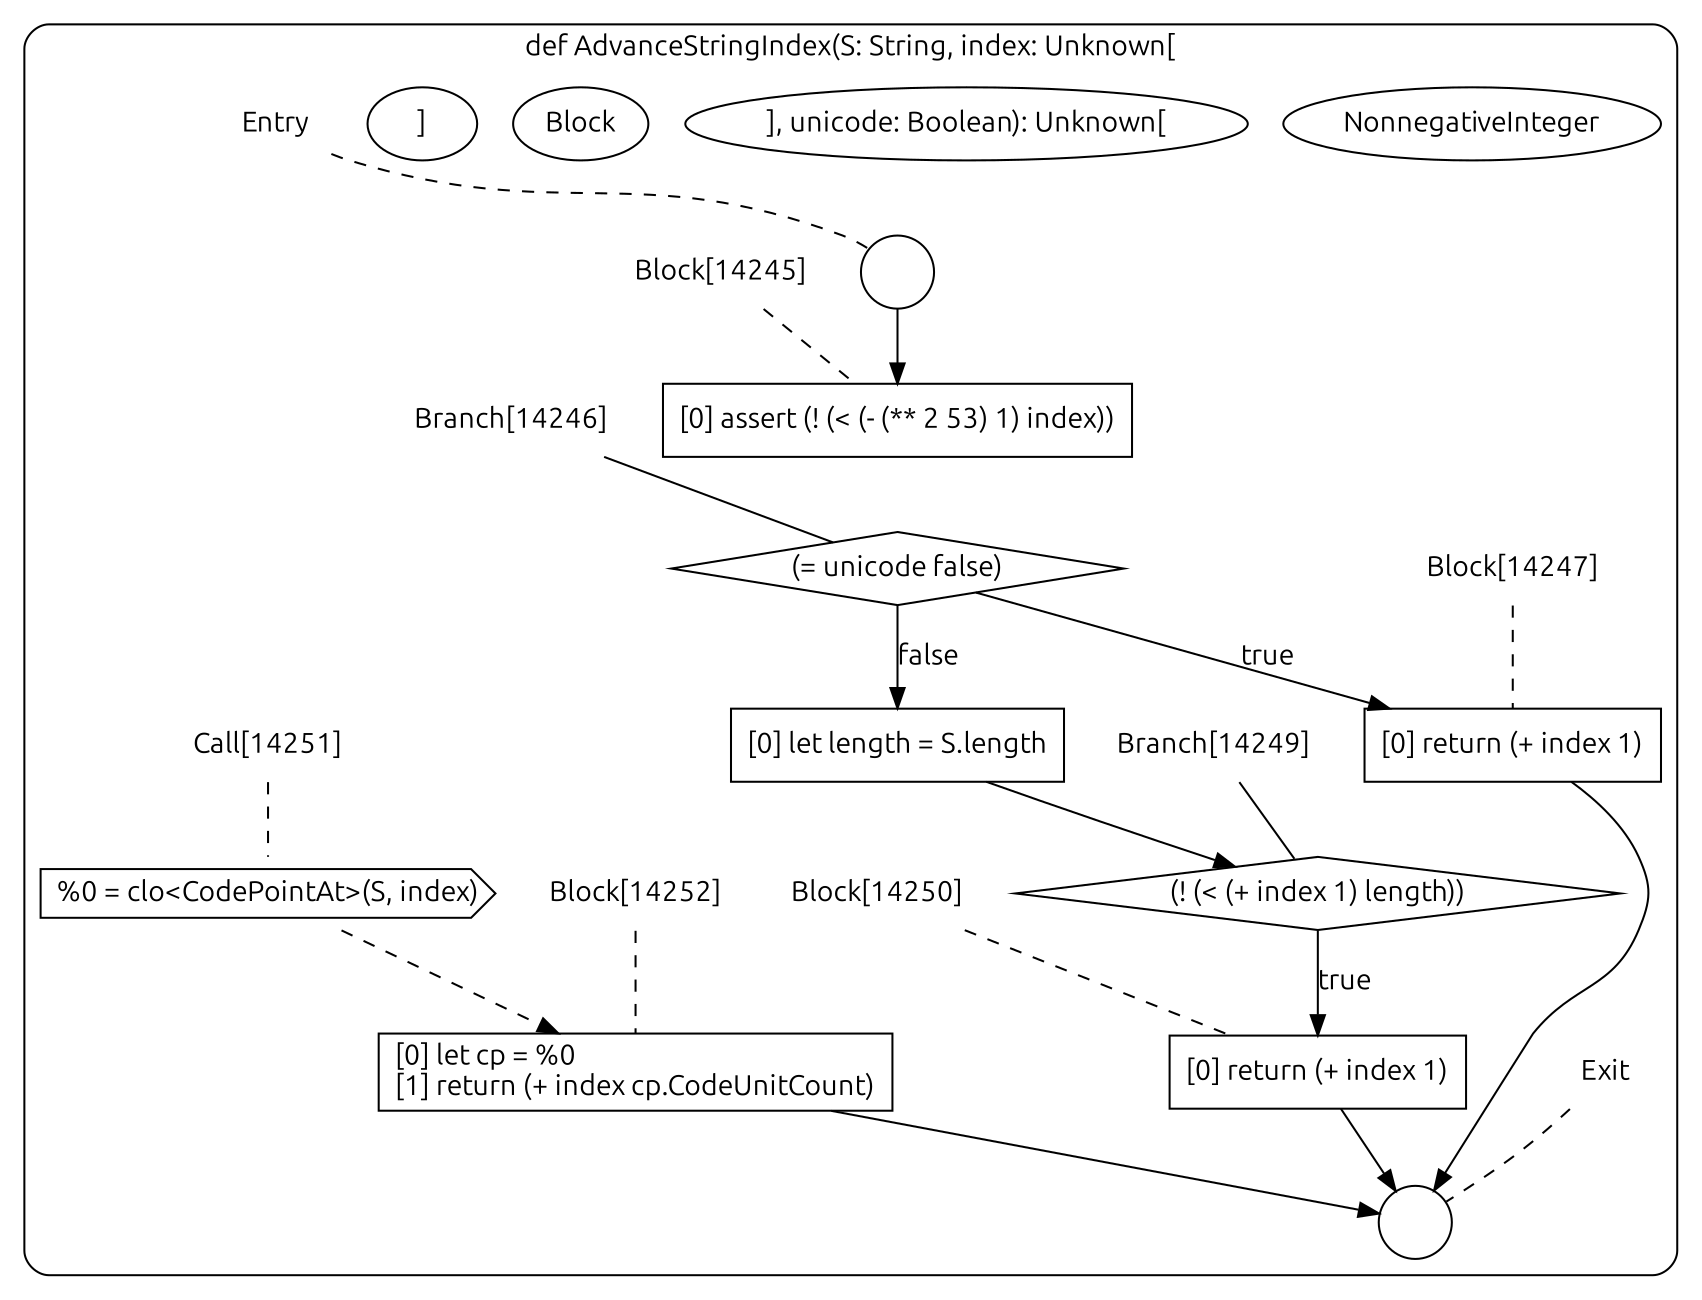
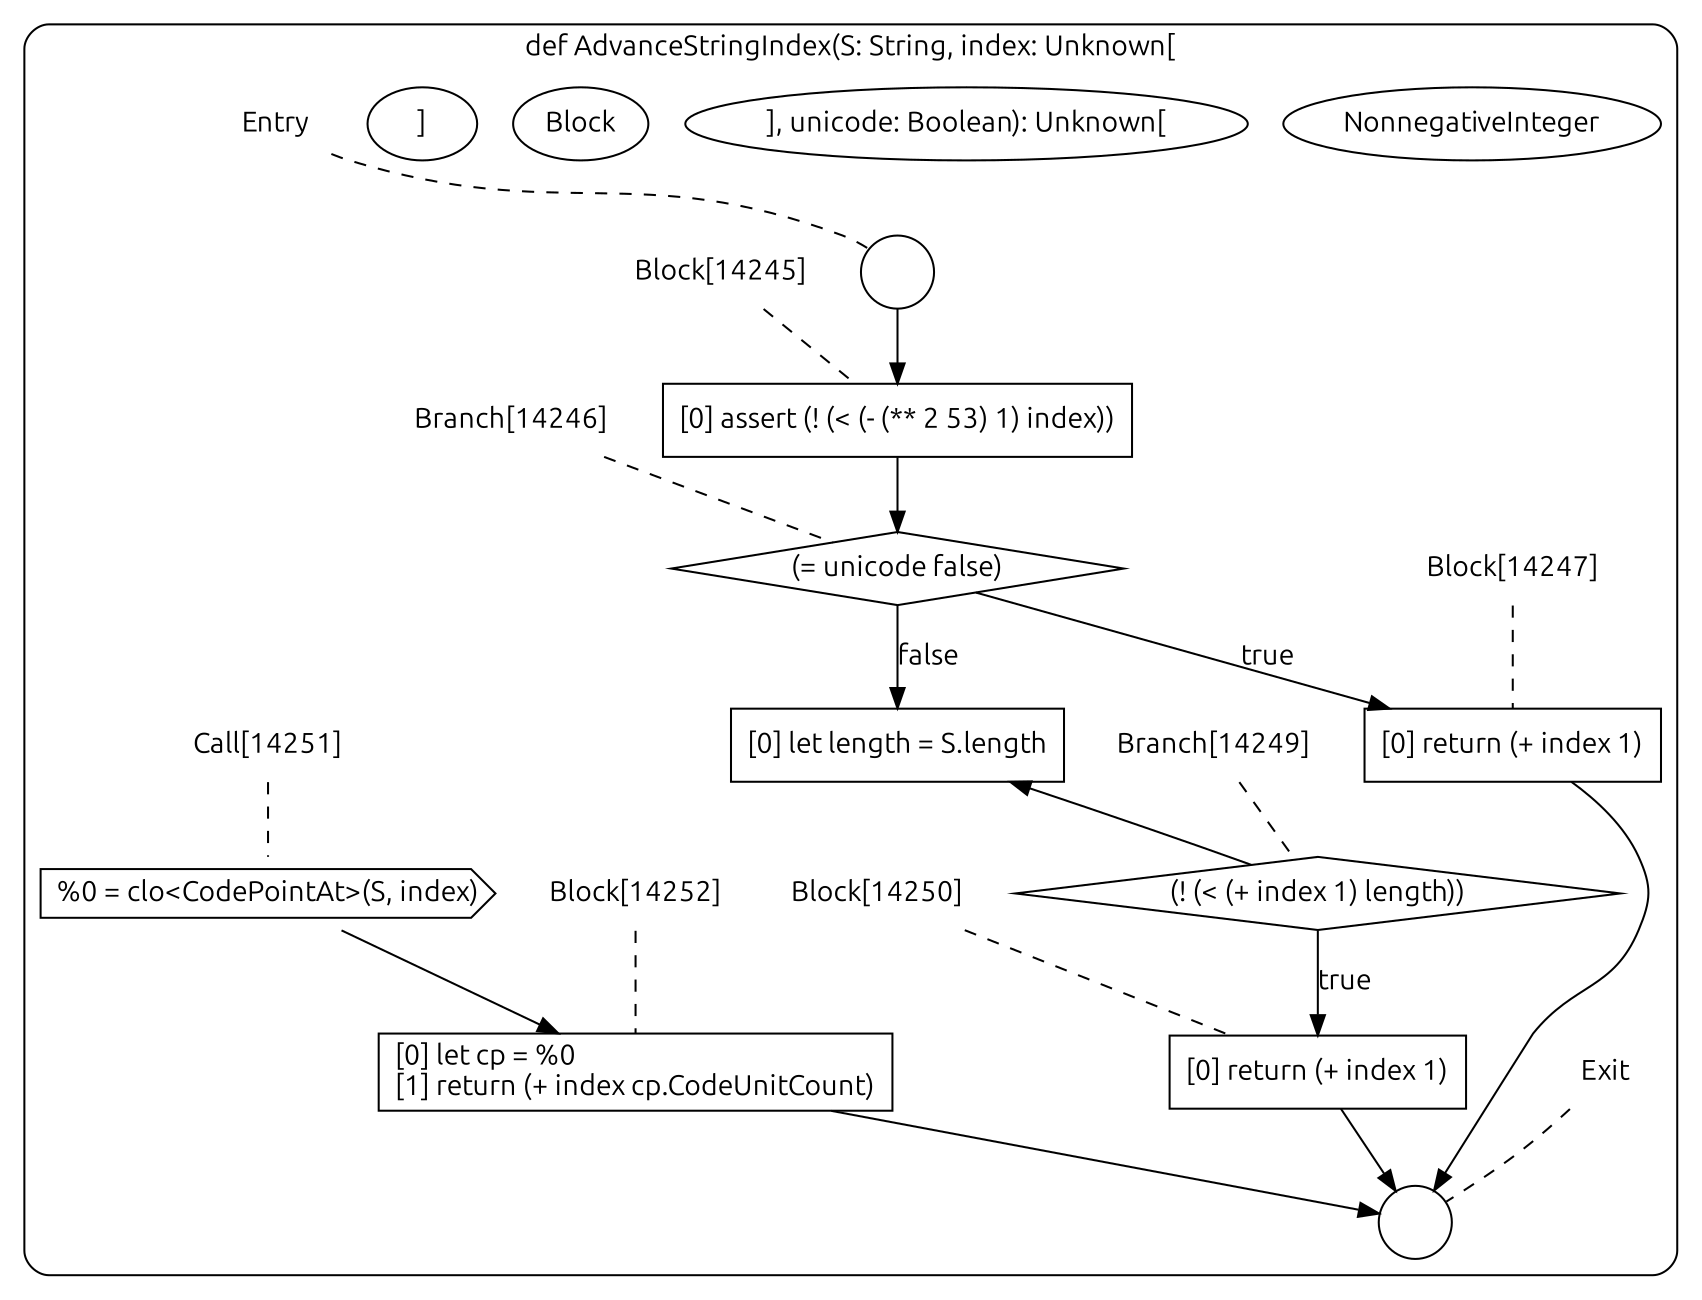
edge "[0] assert (! (< (- (** 2 53) 1) index))" -> "(= unicode false)": added
edge "Branch[14246]" -- "(= unicode false)": style solid -> dashed
edge "Branch[14249]" -- "(! (< (+ index 1) length))": style solid -> dashed
edge "[0] let length = S.length" -> "(! (< (+ index 1) length))": reversed
edge "%0 = clo<CodePointAt>(S, index)" -> "[0] let cp = %0": style dashed -> solid
